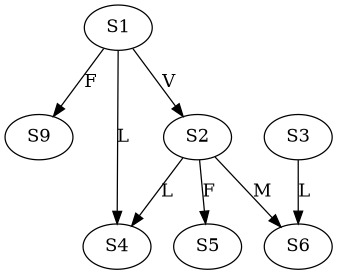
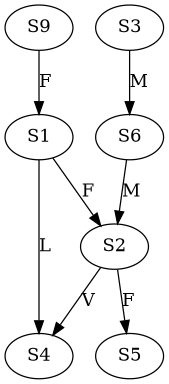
edge "S1" -> "S9": reversed
edge "S1" -> "S2": label "V" -> "F"
edge "S2" -> "S6": reversed
edge "S2" -> "S4": label "L" -> "V"
edge "S3" -> "S6": label "L" -> "M"
